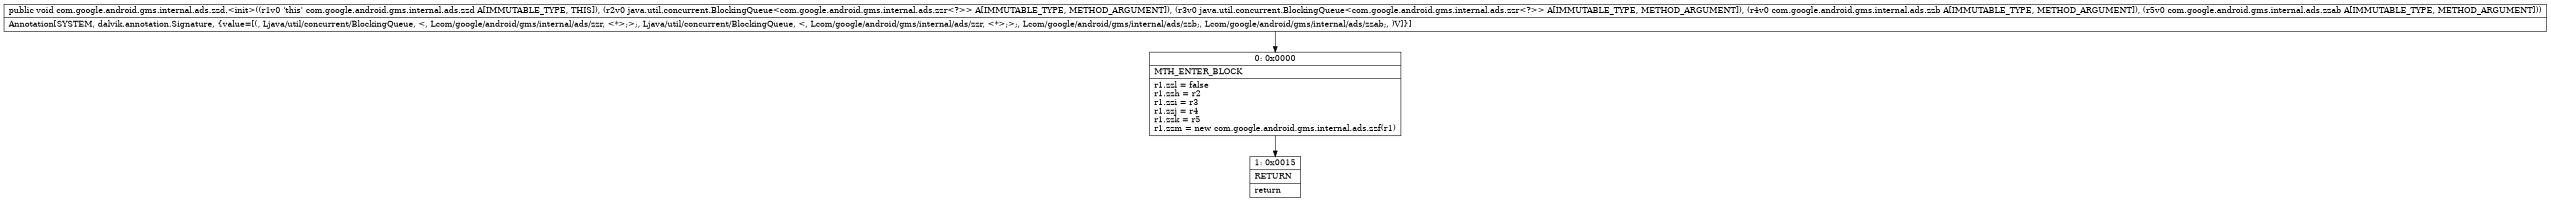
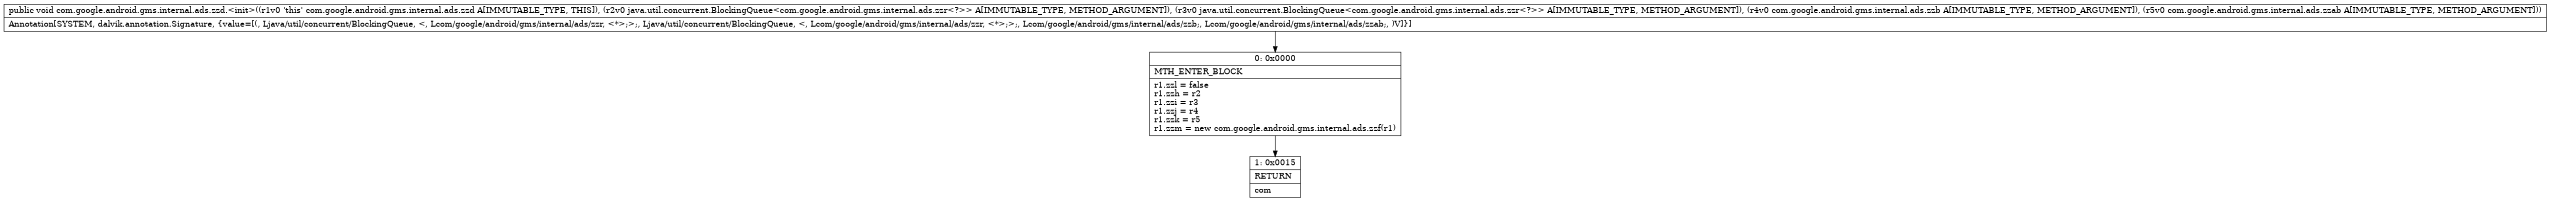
node "1: 0x0015": text "return" -> "com"
